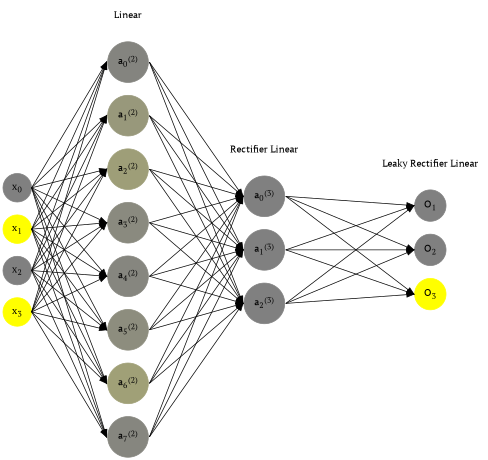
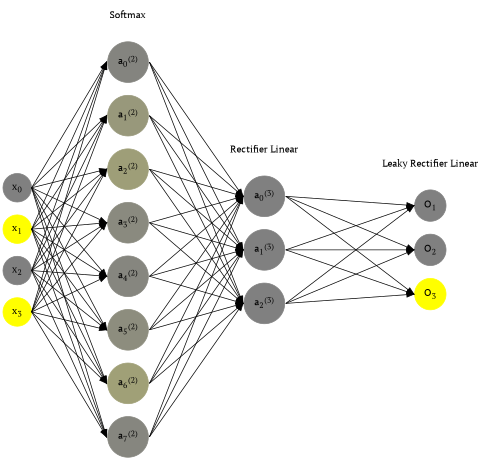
node "Linear": label "Linear" -> "Softmax"
